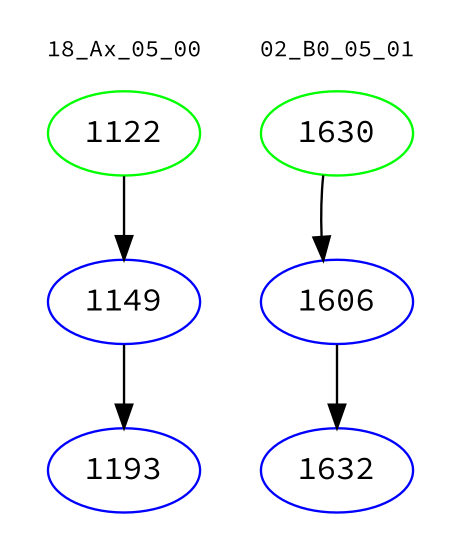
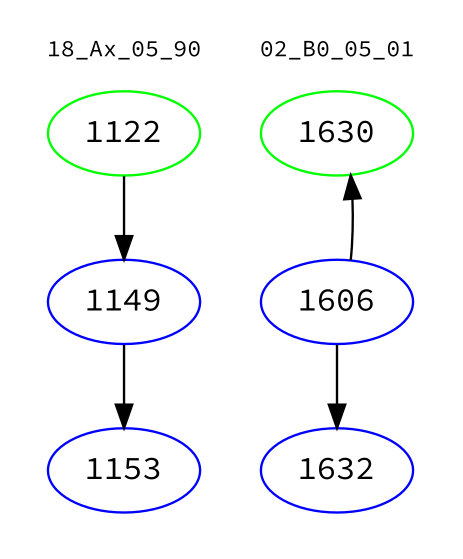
cluster "18_Ax_05_00": label "18_Ax_05_00" -> "18_Ax_05_90"
edge "1630" -> "1606": reversed
node "1193": label "1193" -> "1153"
